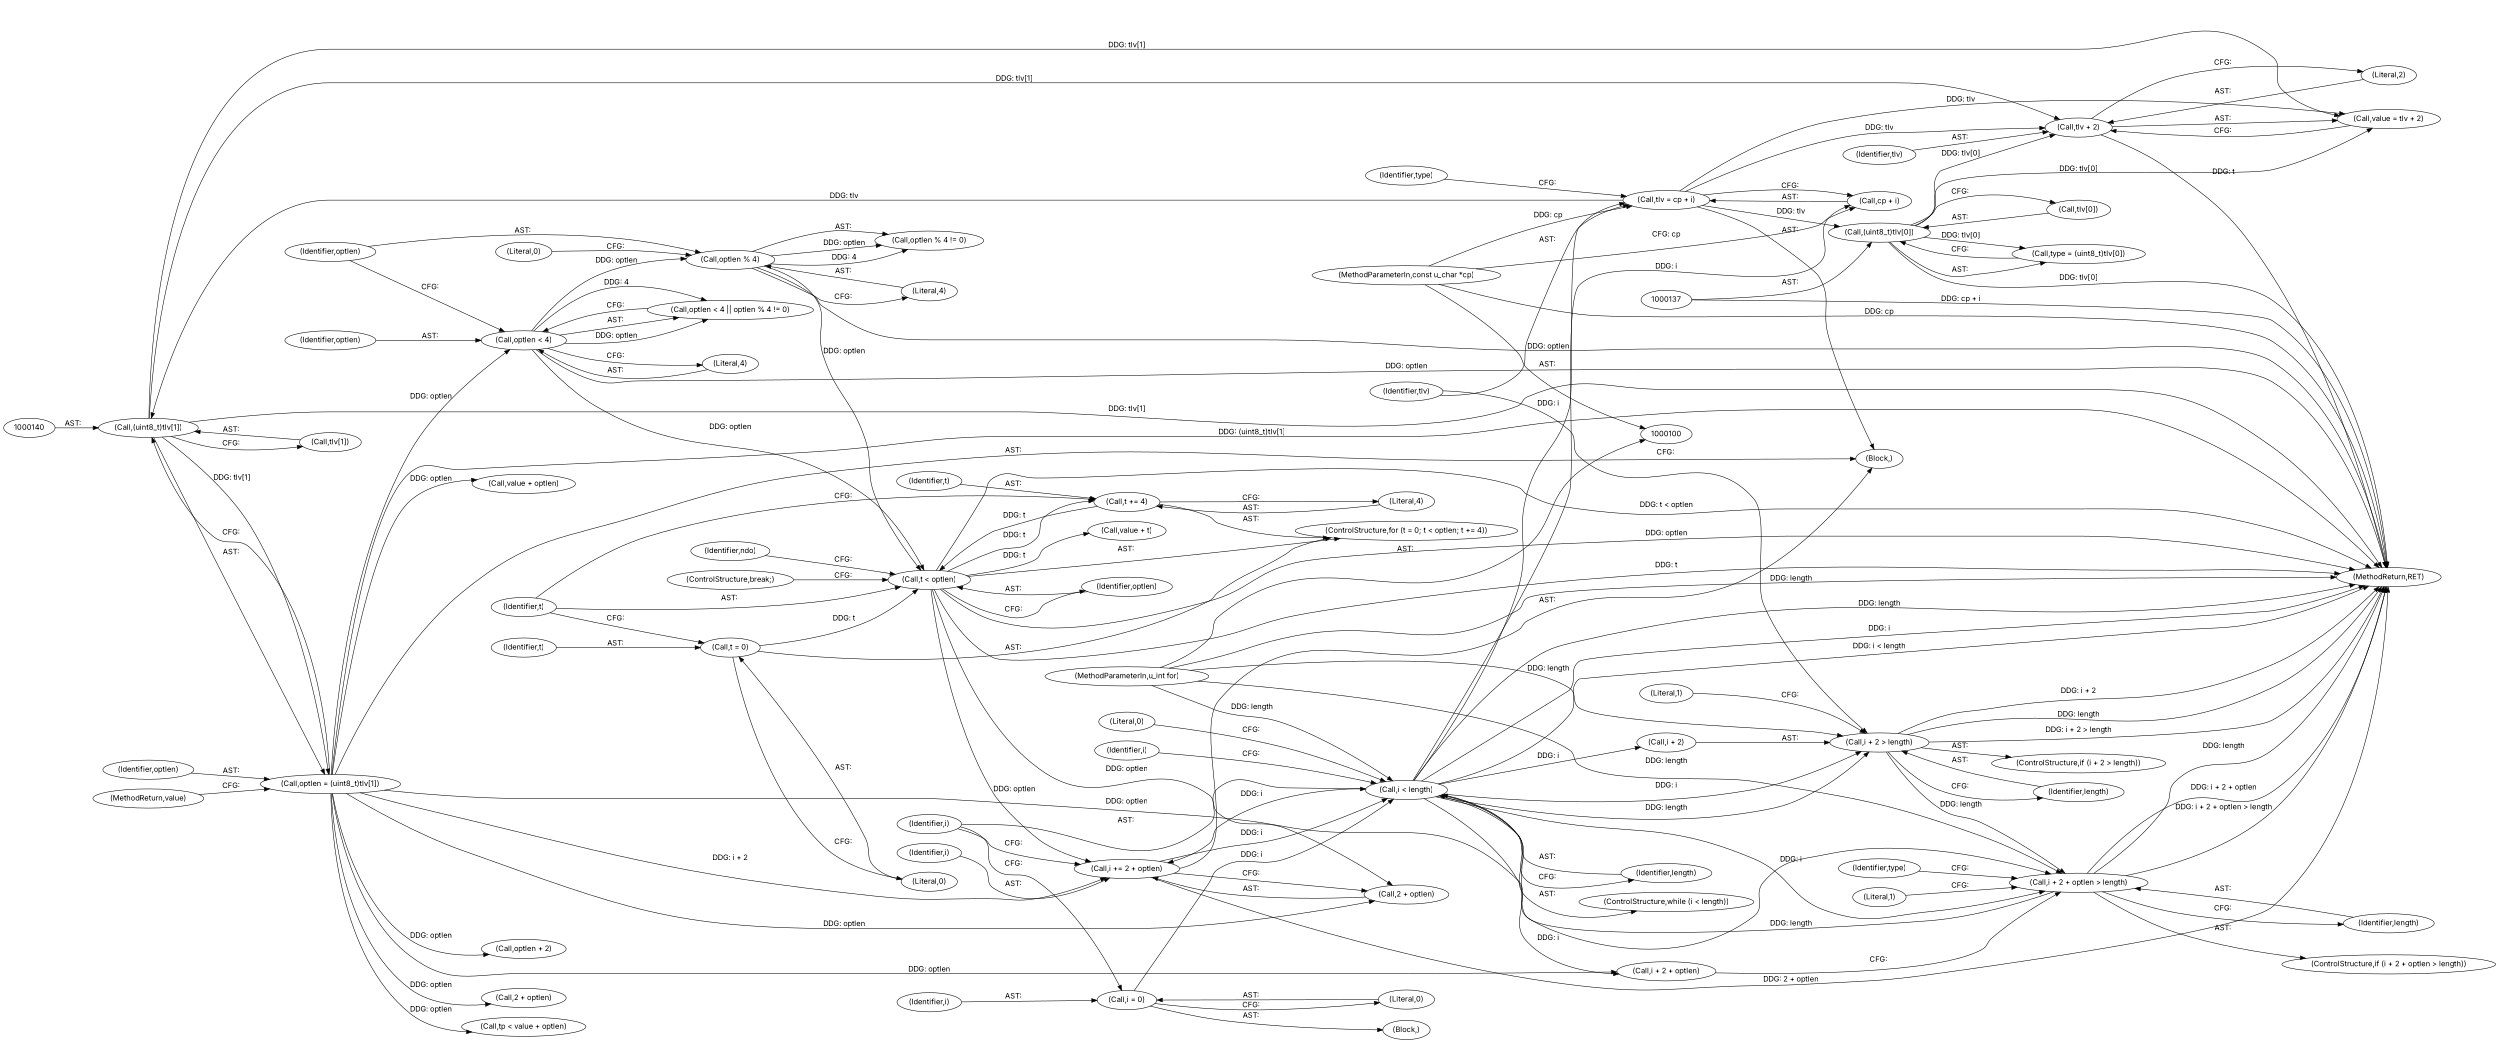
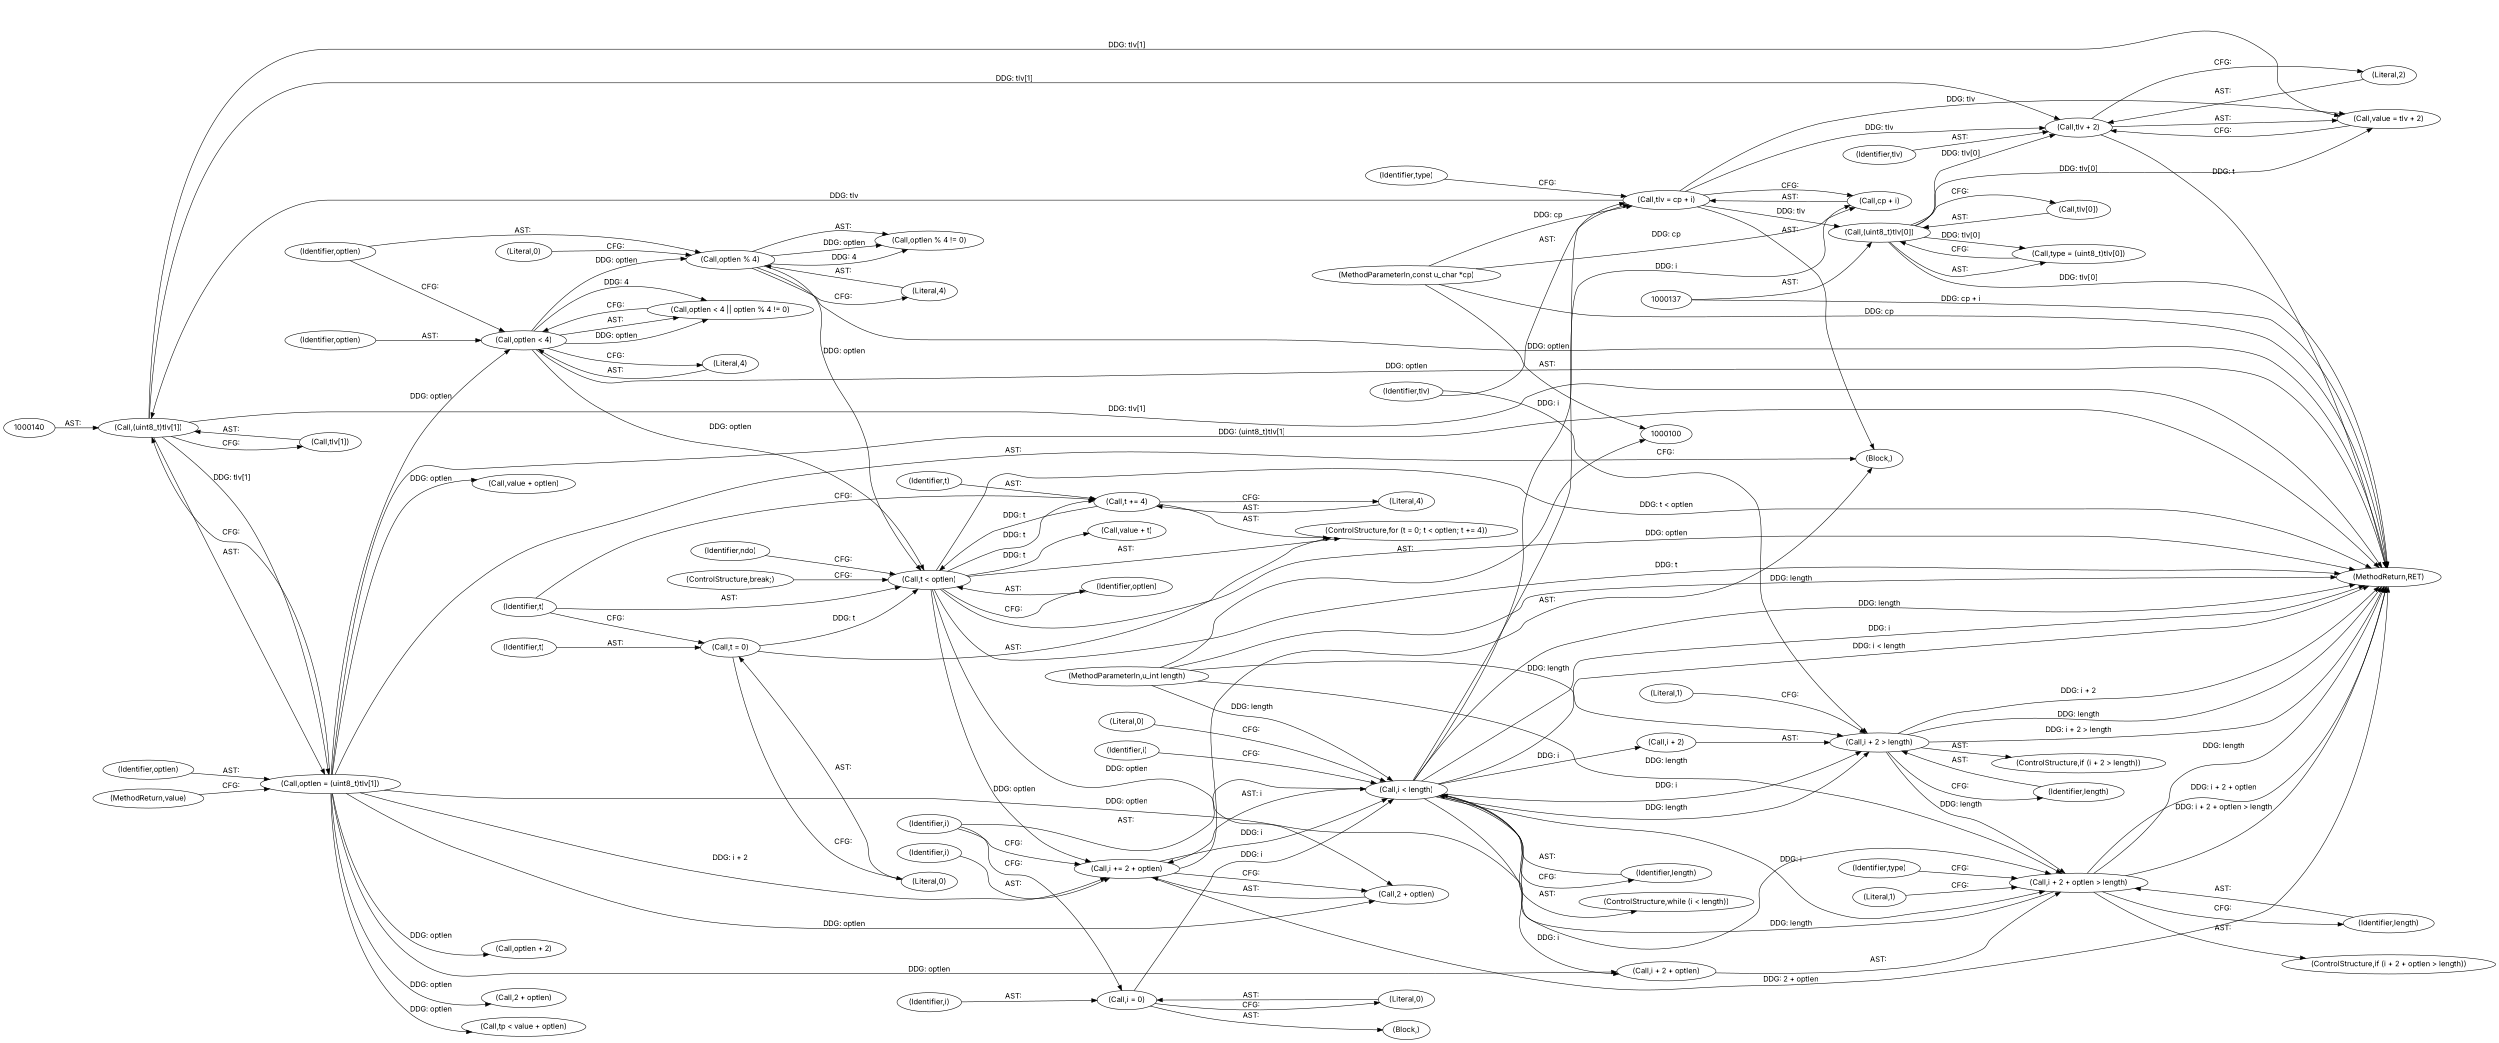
edge "(MethodParameterIn,const u_char *cp)" -> "(Call,cp + i)": label "CFG: cp" -> "DDG: cp"
node "(MethodParameterIn,u_int for)": label "(MethodParameterIn,u_int for)" -> "(MethodParameterIn,u_int length)"
edge "(Call,i < length)" -> "(Call,i += 2 + optlen)": label "DDG: i" -> "AST: i"
edge "(Call,i + 2 + optlen)" -> "(Call,i + 2 + optlen > length)": label "CFG: " -> "AST: "
